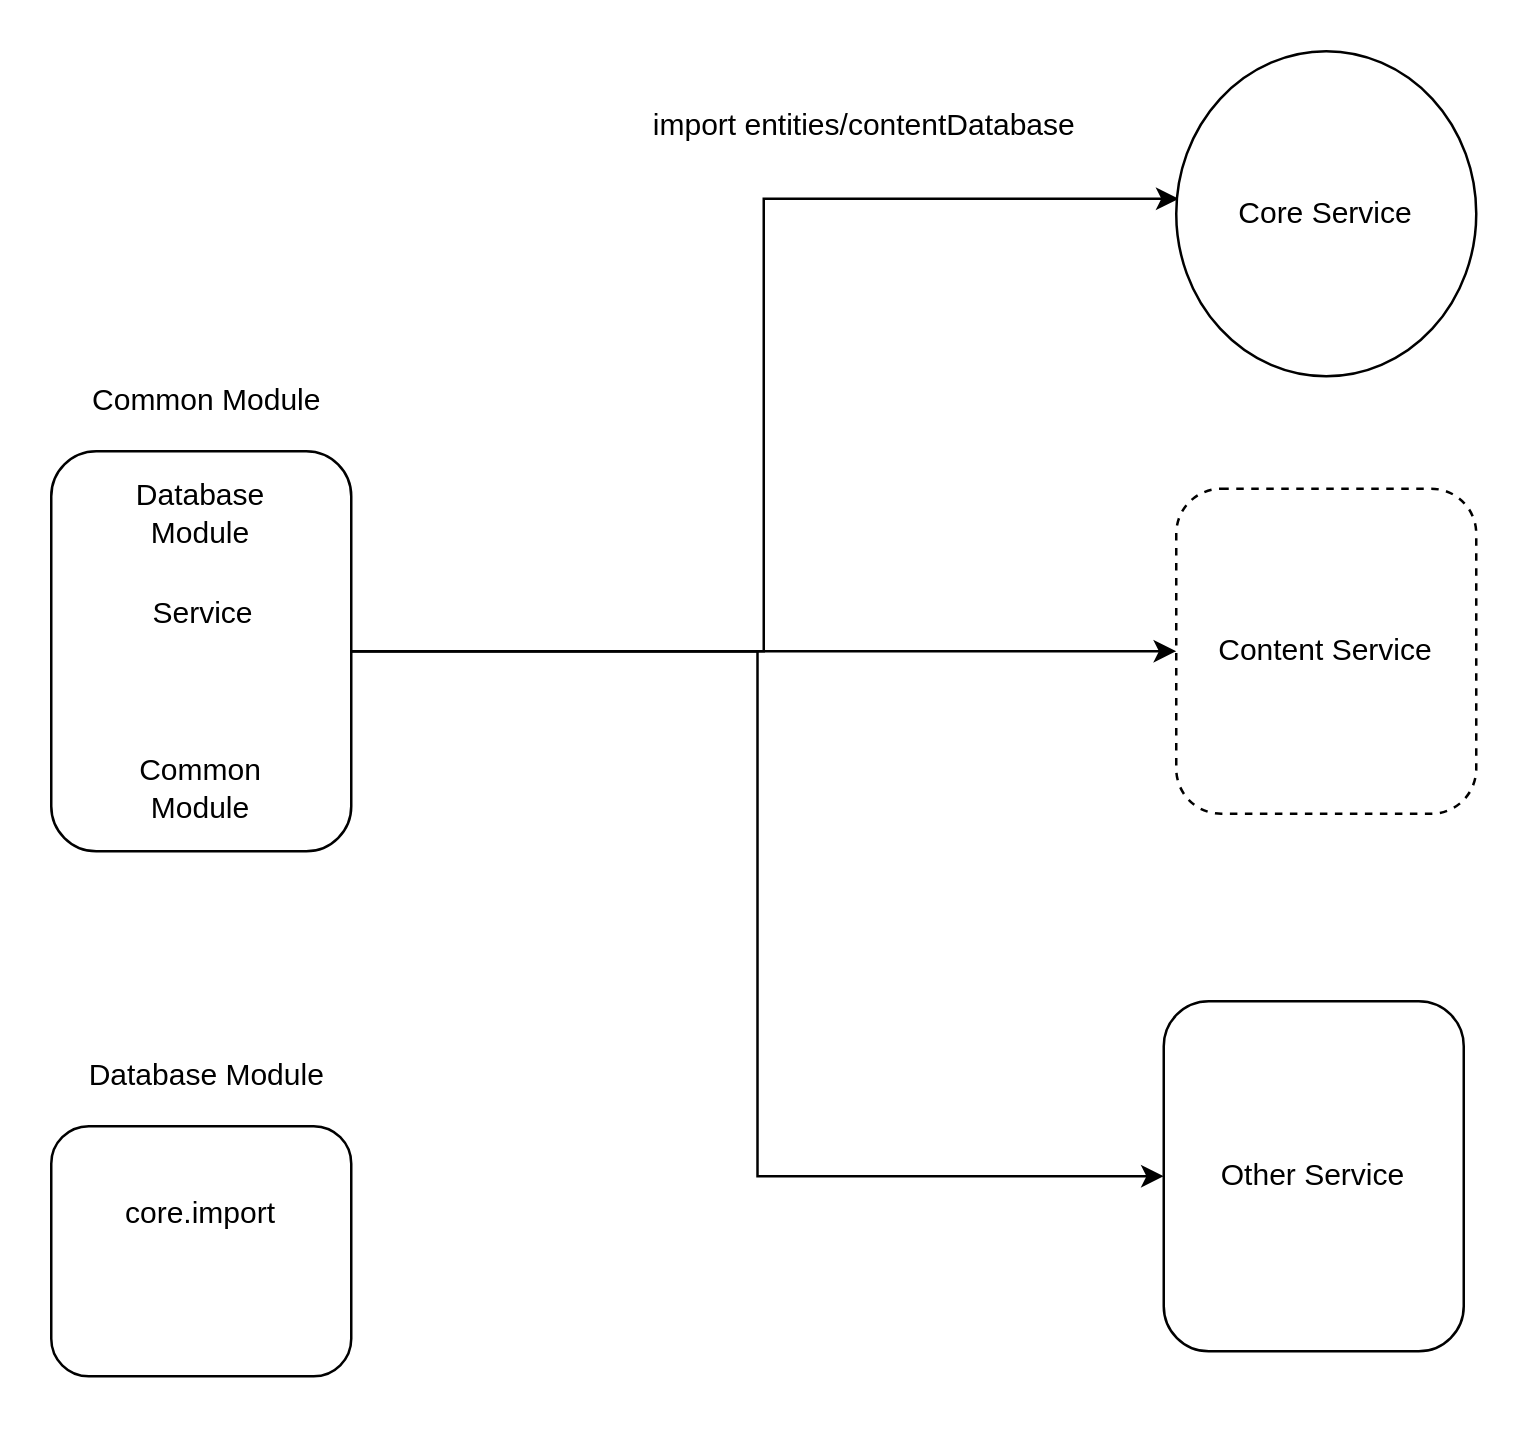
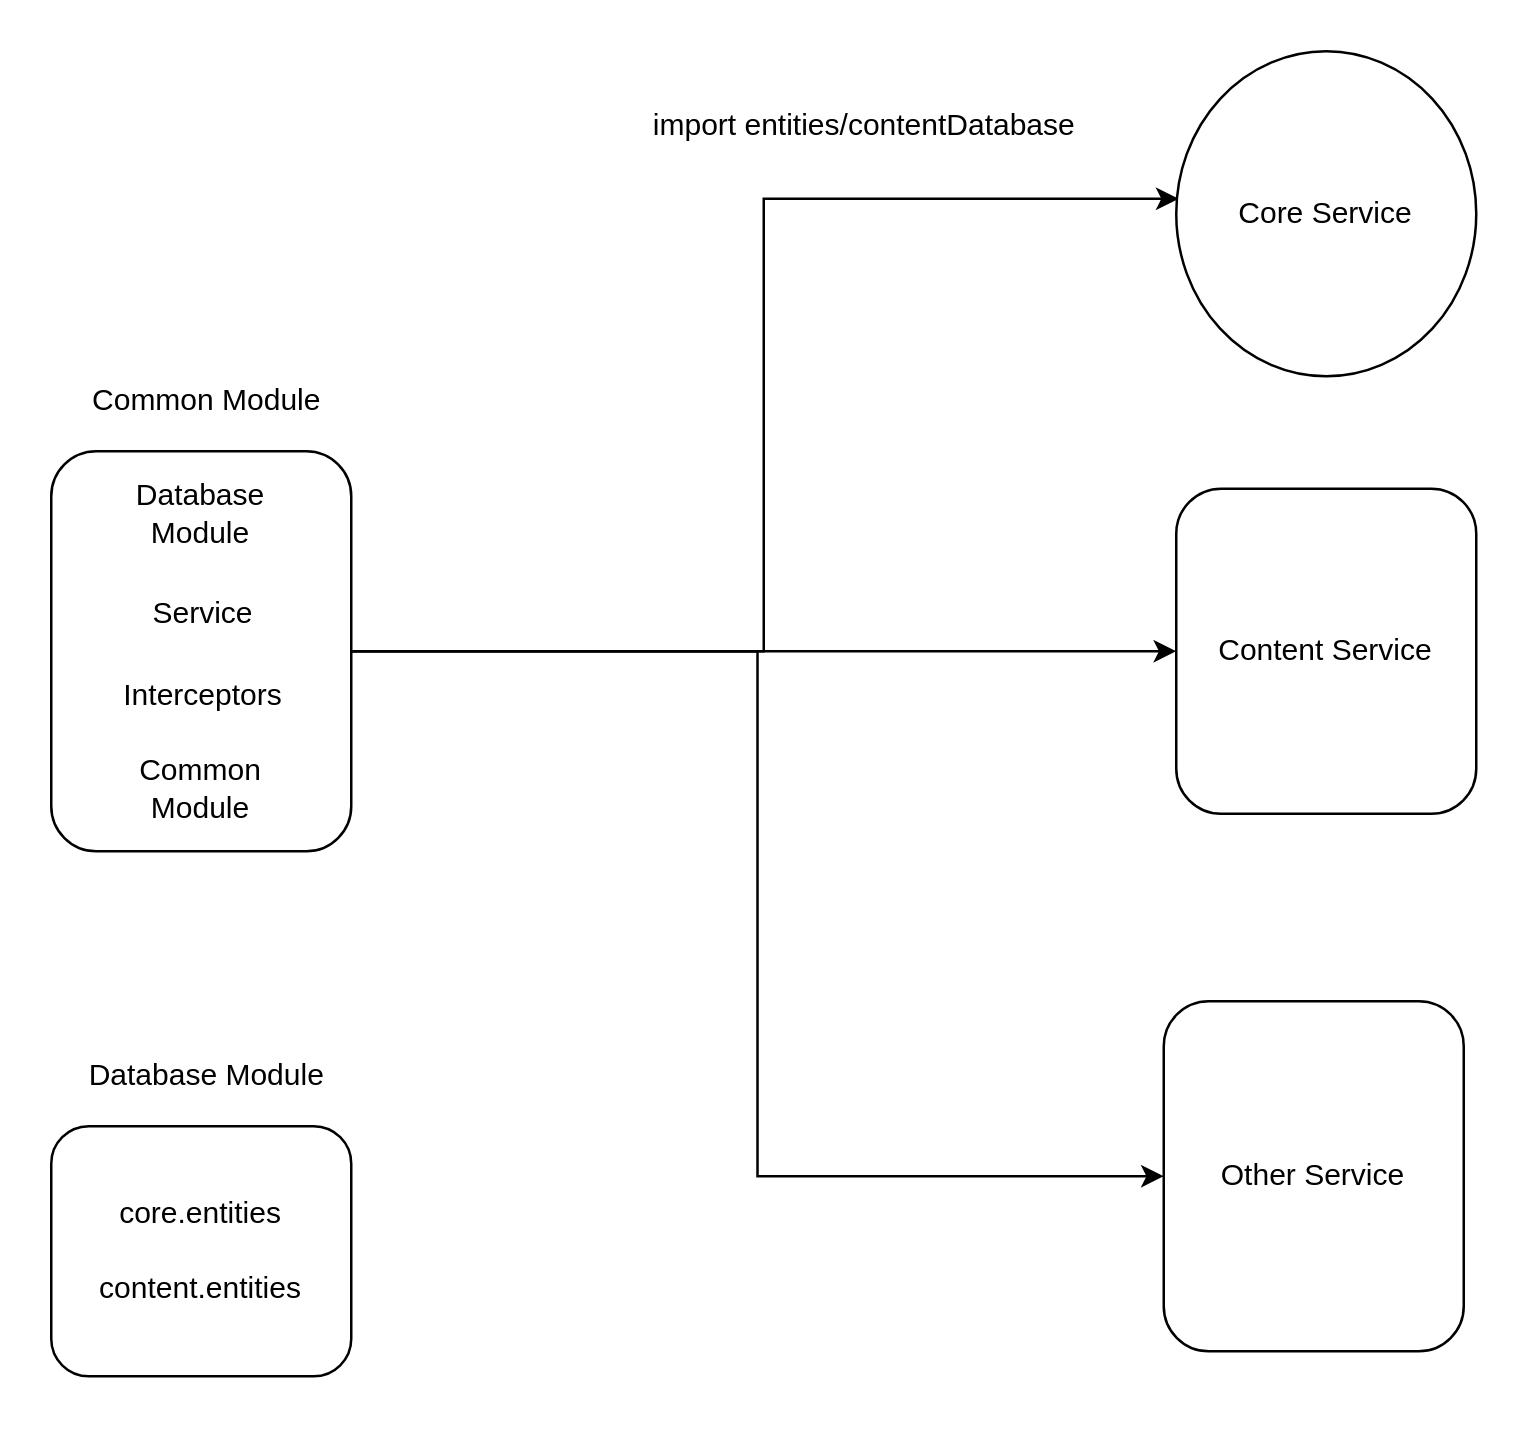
node "Content Service": style dashed -> solid
node "Interceptors": added
node "core.import": label "core.import" -> "core.entities"
node "content.entities": added
